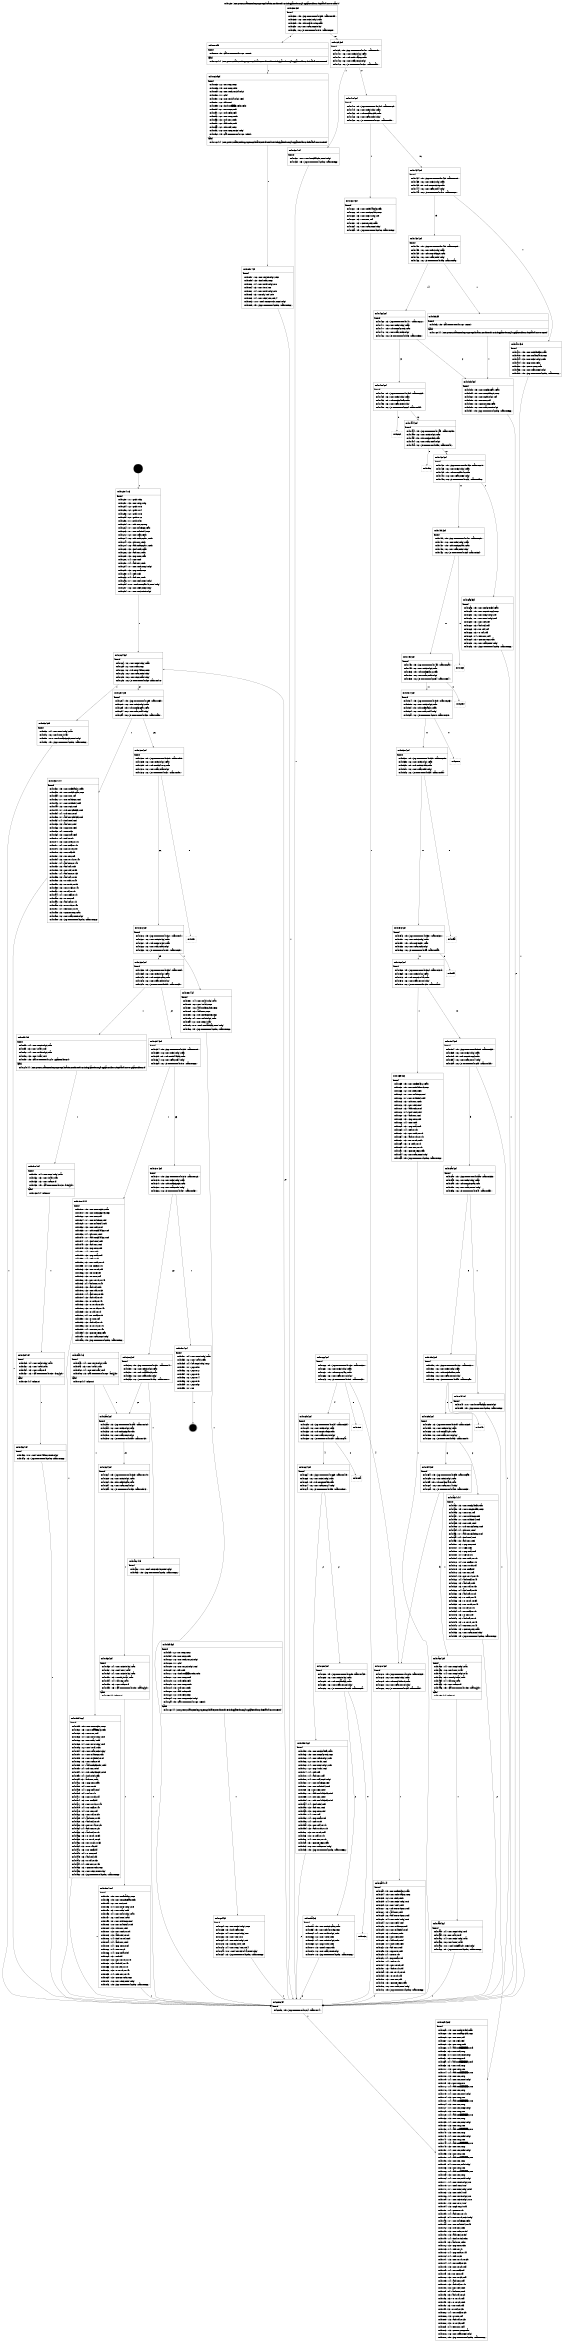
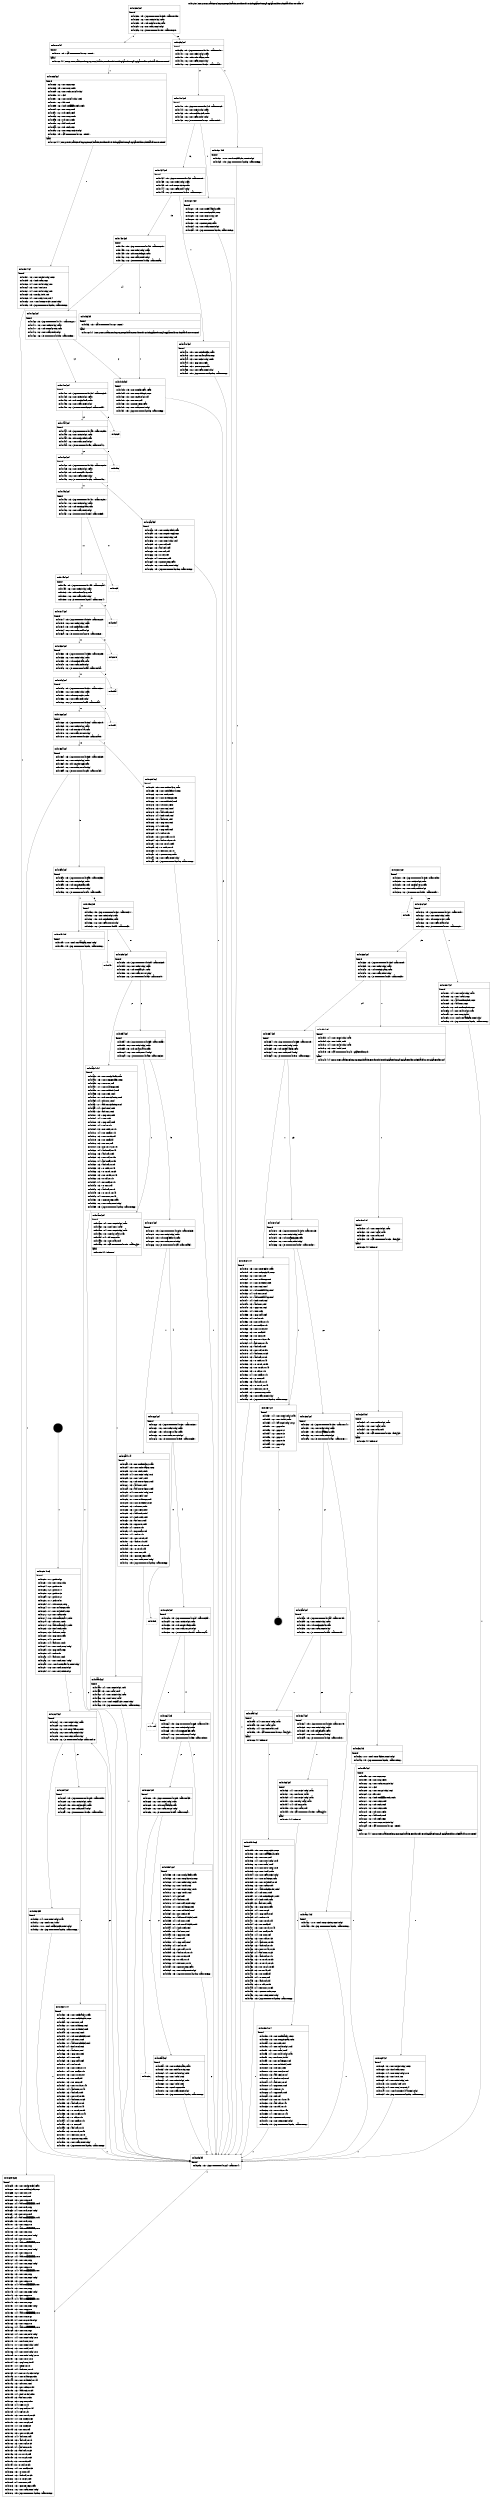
edge "0x4012e4 [28]" -> "0x401300 [28]": removed, label "26"
edge "0x4019ab [16]" -> "0x4013a8 [28]": reversed
edge "0x40162c [28]" -> "0x401610 [28]": reversed
